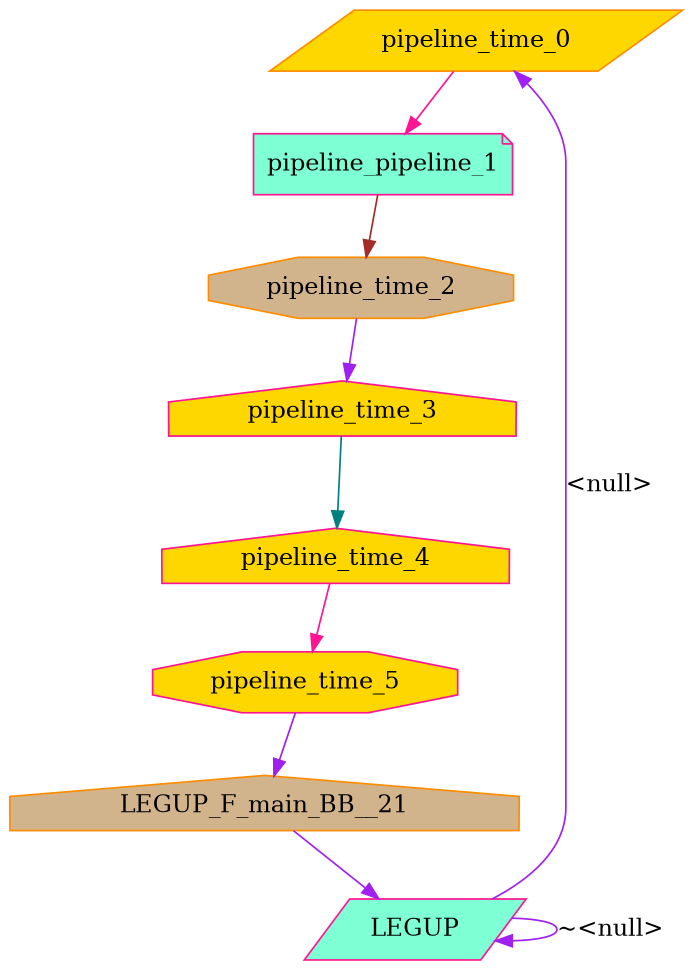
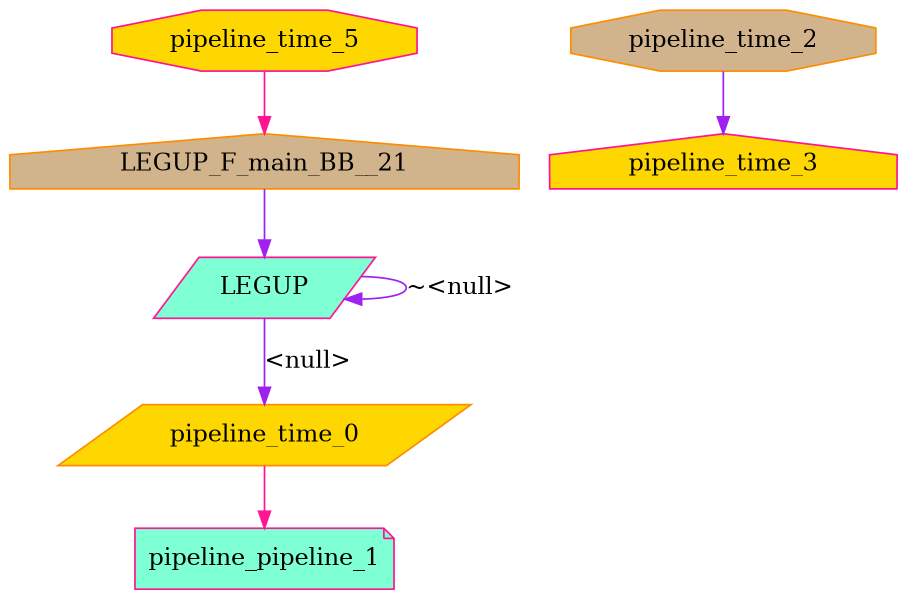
edge "pipeline_pipeline_1" -> "pipeline_time_2": removed
node "pipeline_time_4": removed
edge "pipeline_time_5" -> "LEGUP_F_main_BB__21": color purple -> deeppink
